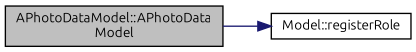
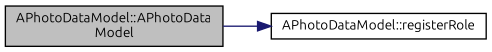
node "Model::registerRole": label "Model::registerRole" -> "APhotoDataModel::registerRole"
